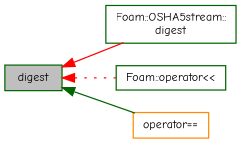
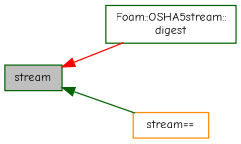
node "digest": label "digest" -> "stream"
node "Foam::operator<<": removed
node "operator==": label "operator==" -> "stream=="
